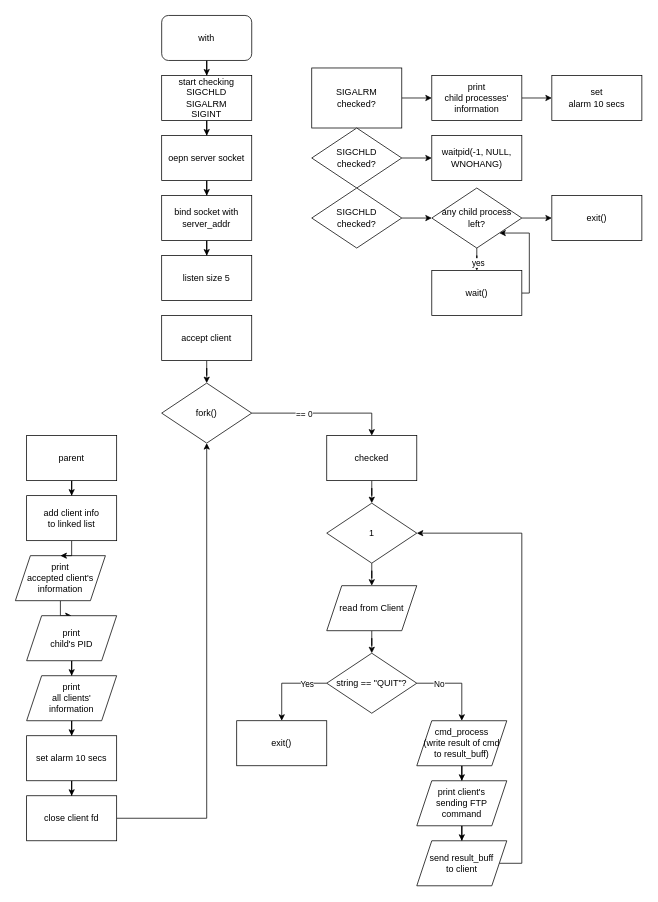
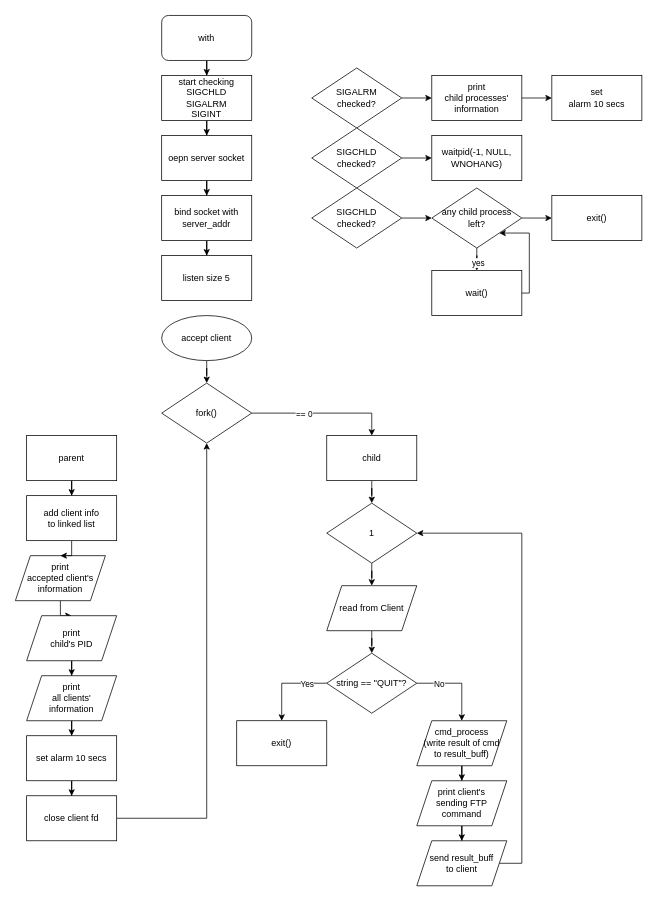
node "SIGALRM checked?": shape rectangle -> diamond
node "accept client": shape rectangle -> ellipse
node "checked": label "checked" -> "child"
